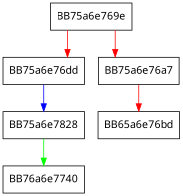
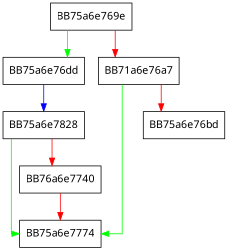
edge "BB75a6e769e" -> "BB75a6e76dd": color red -> green
node "BB75a6e76a7": label "BB75a6e76a7" -> "BB71a6e76a7"
node "BB65a6e76bd": label "BB65a6e76bd" -> "BB75a6e76bd"
edge "BB75a6e7828" -> "BB76a6e7740": color green -> red
node "BB75a6e7774": added
